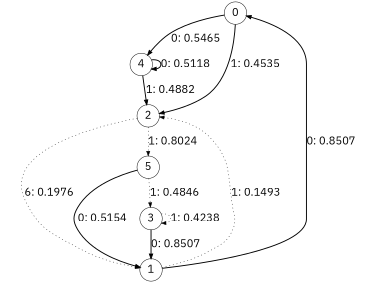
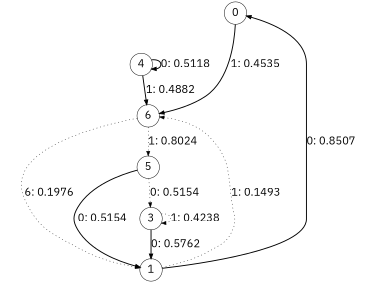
edge "0" -> "4": removed, label "0: 0.5465"
node "2": label "2" -> "6"
edge "5" -> "3": label "1: 0.4846   " -> "0: 0.5154   "
edge "3" -> "1": label "0: 0.8507   " -> "0: 0.5762   "
